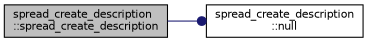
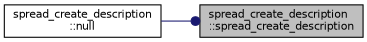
edge "spread_create_description ::spread_create_description" -> "spread_create_description ::null": reversed
